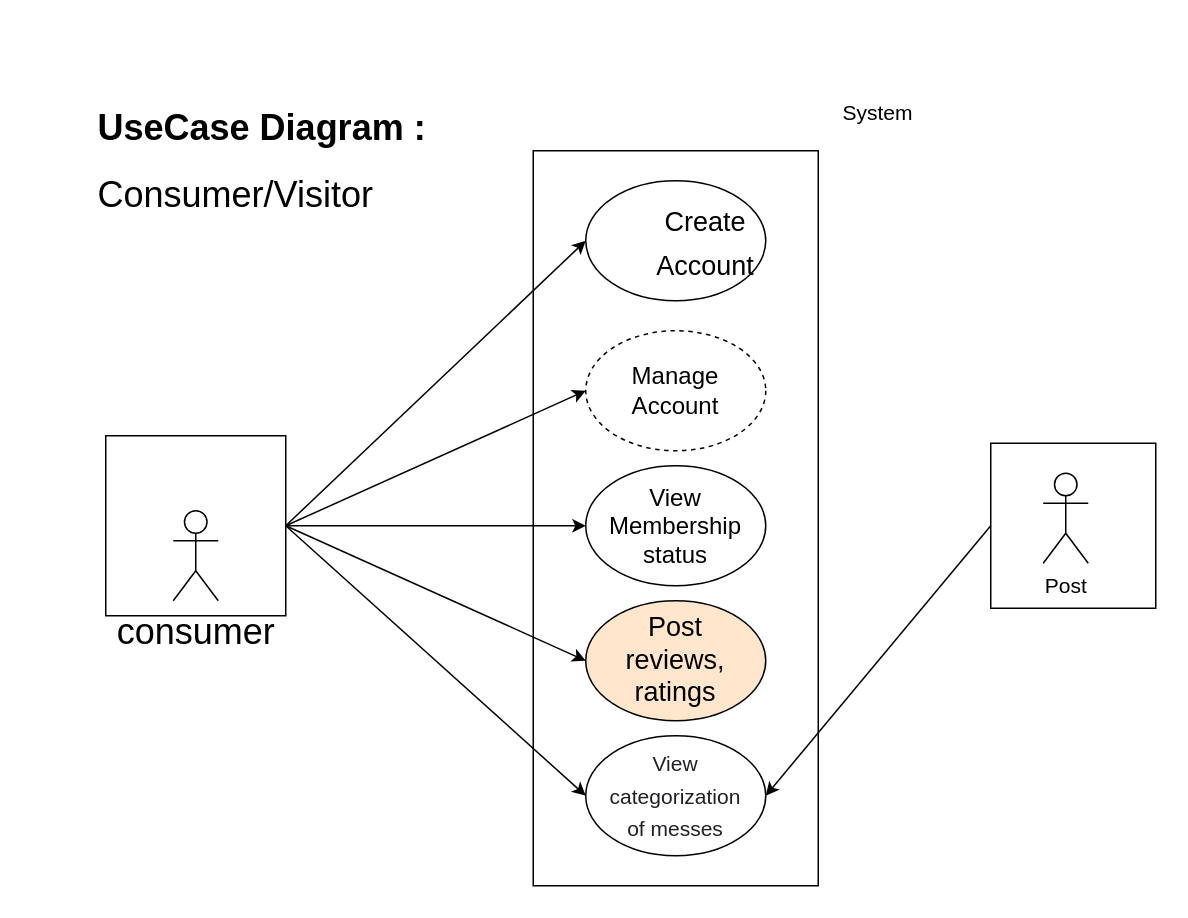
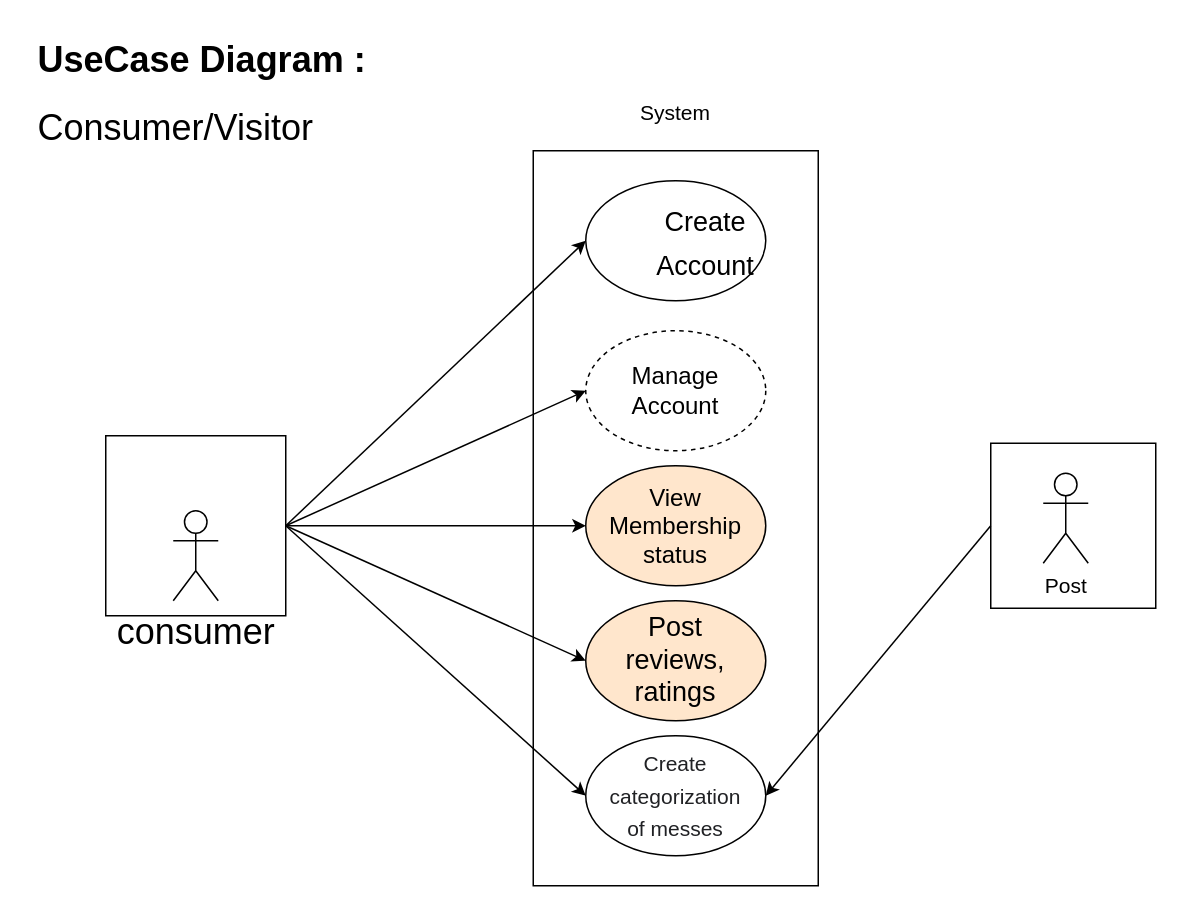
node "System": moved (878, 113) -> (676, 113)
node "UseCase Diagram : Consumer/Visitor": moved (278, 158) -> (218, 91)
node "View Membership status": fillcolor #ffffff -> #ffe6cc
node "View categorization of messes": label "View categorization of messes" -> "Create categorization of messes"
